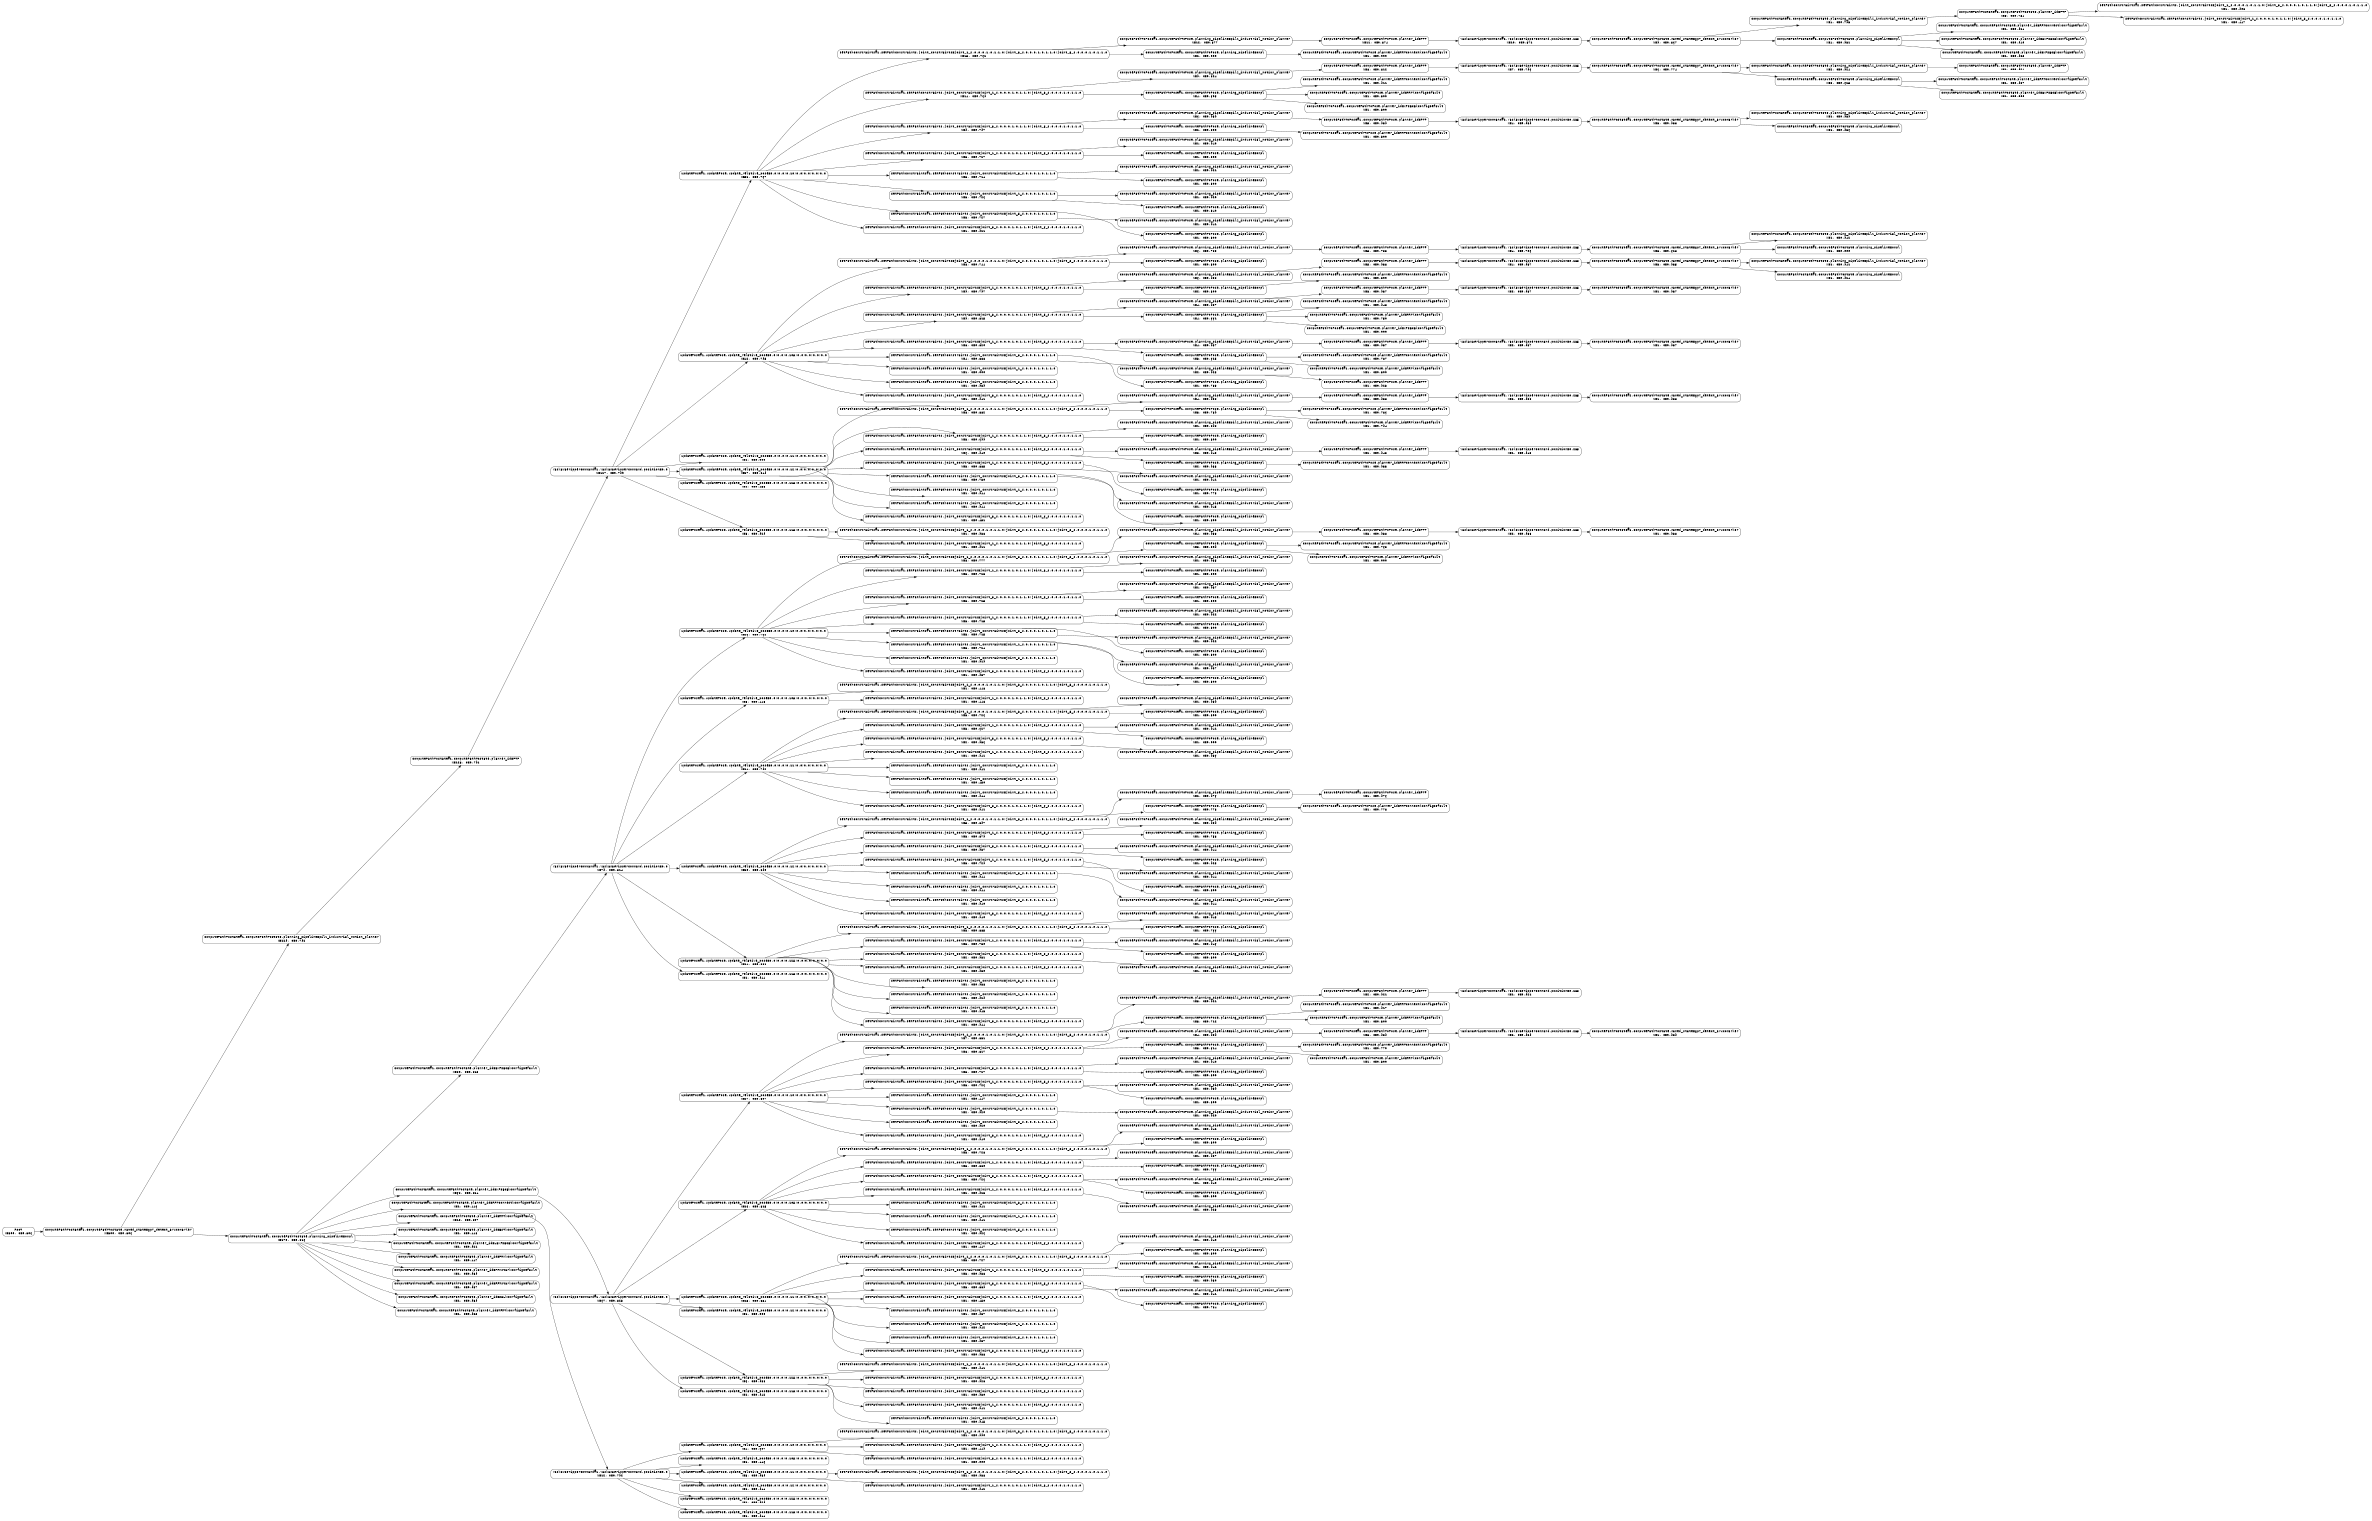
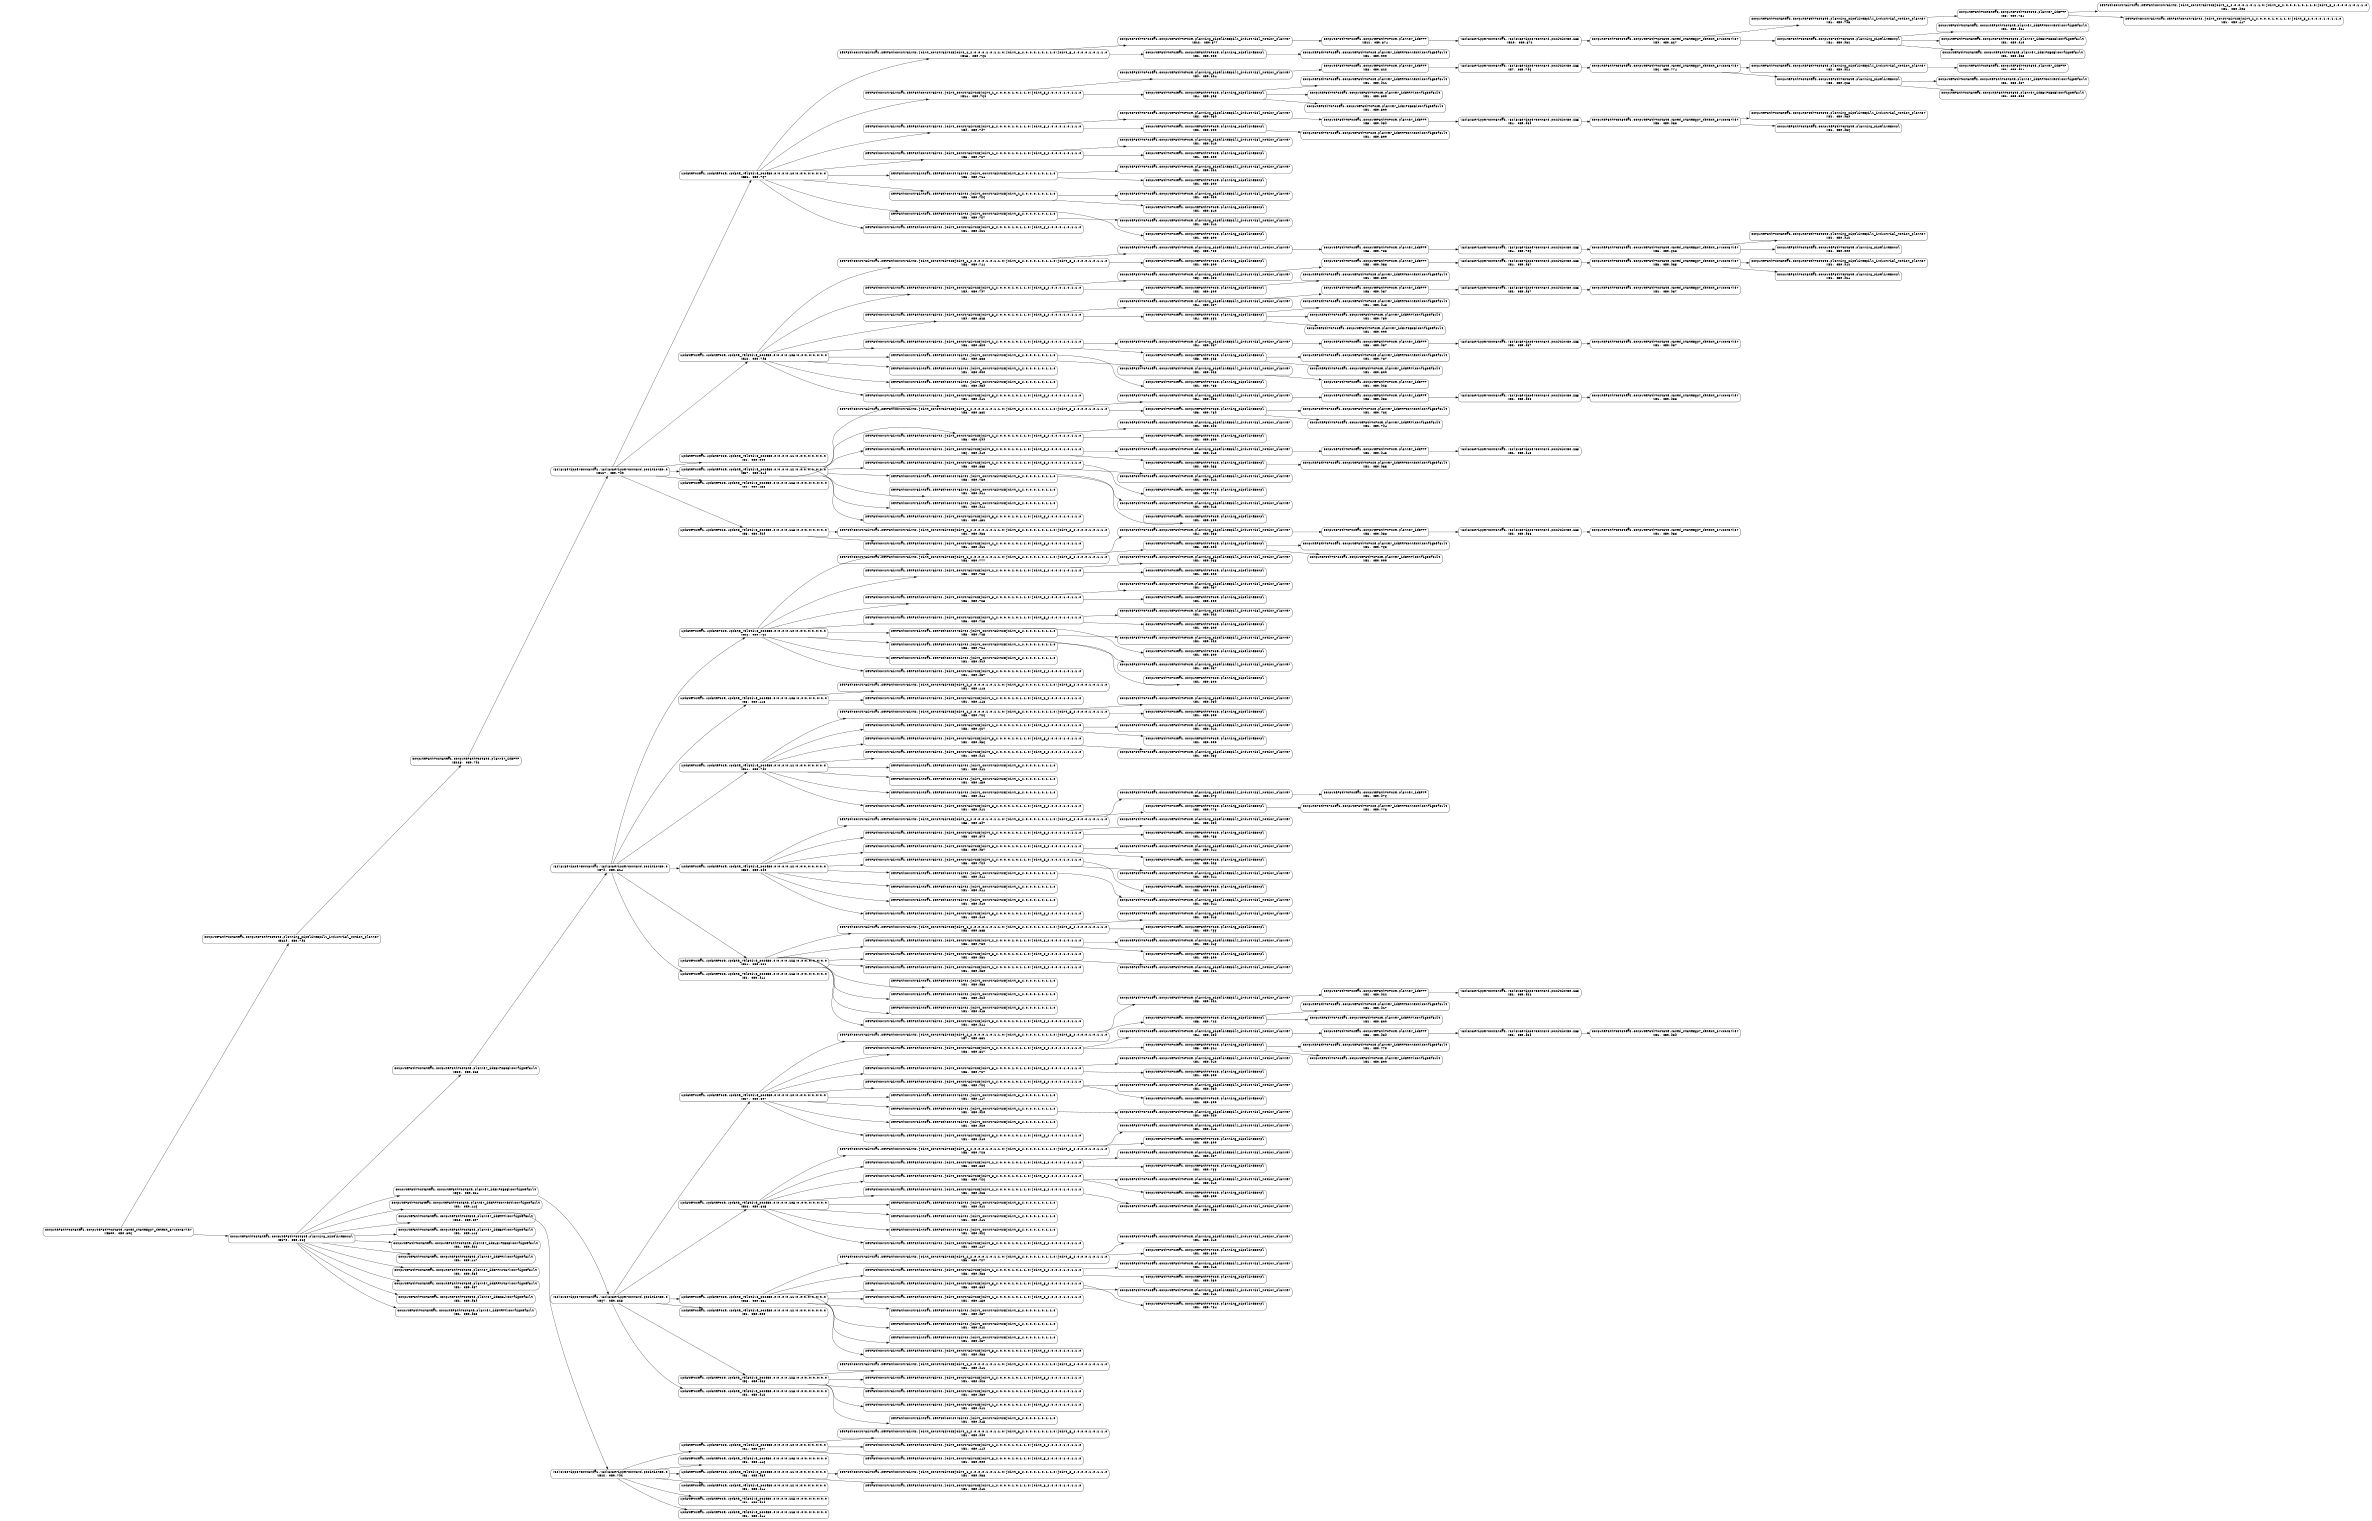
node "ROOT N=300, Q=0.806": removed
